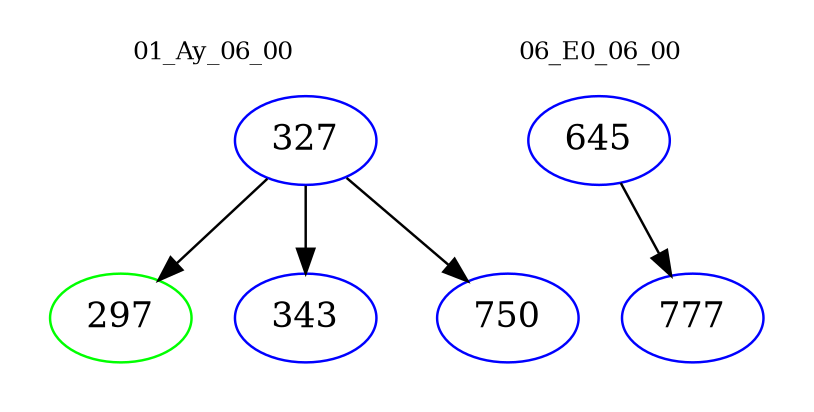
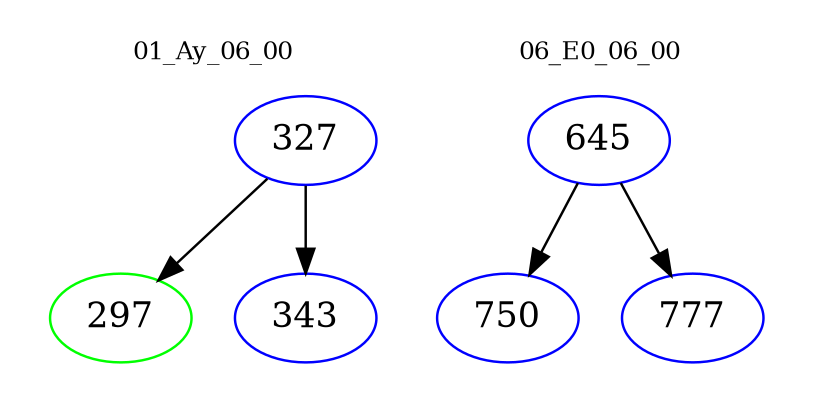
edge "327" -> "750": now "645" -> "750"
